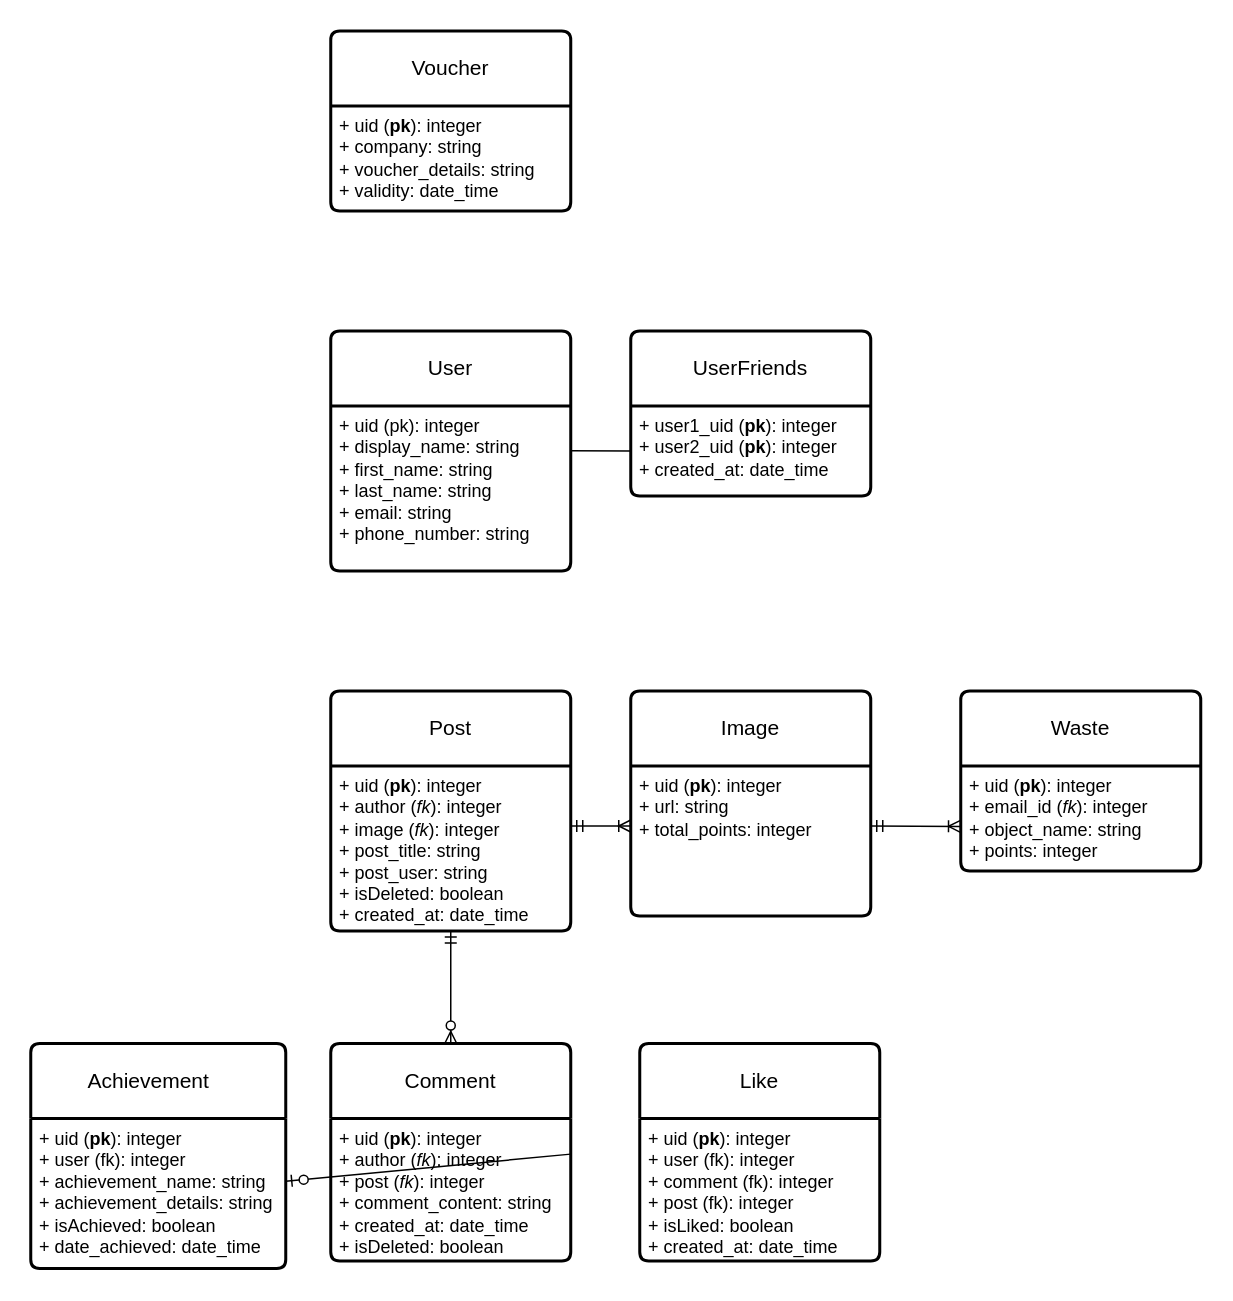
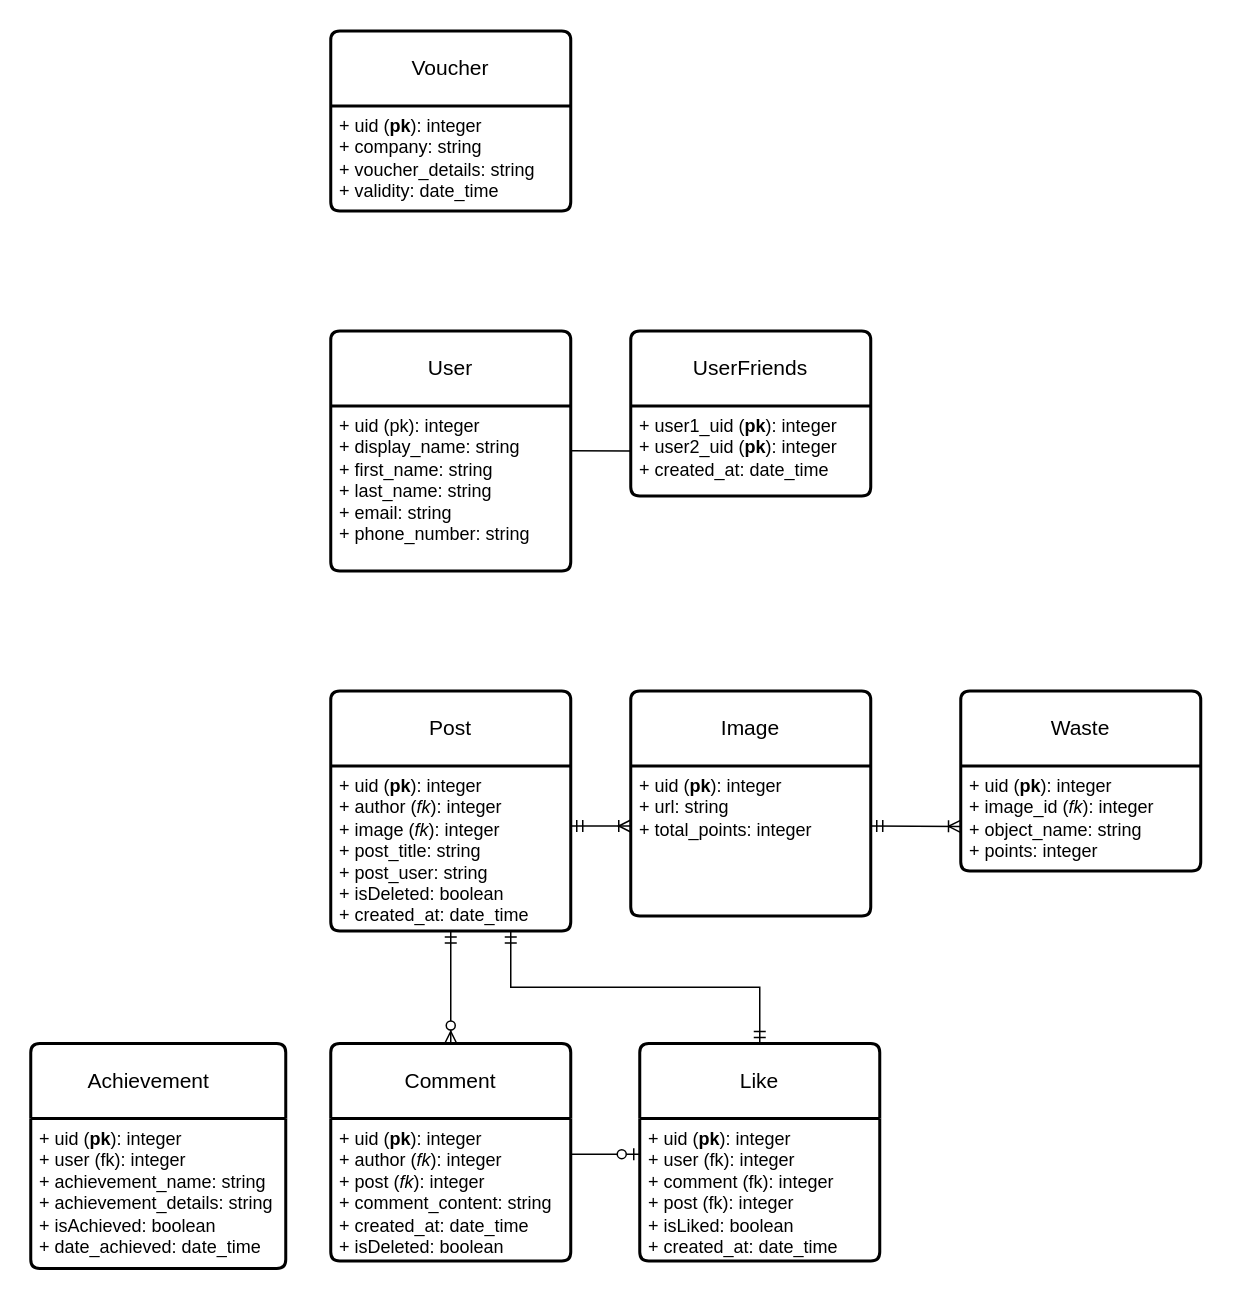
node "+ uid (pk): integer + email_id (fk): integer + object_name: string + points: integer": label "+ uid (pk): integer + email_id (fk): integer + object_name: string + points: integer" -> "+ uid (pk): integer + image_id (fk): integer + object_name: string + points: integer"
edge "+ uid (pk): integer + author (fk): integer + image (fk): integer + post_title: string + post_user: string + isDeleted: boolean + created_at: date_time" -- "Like": added
edge "+ uid (pk): integer + author (fk): integer + post (fk): integer + comment_content: string + created_at: date_time + isDeleted: boolean" -> "+ uid (pk): integer + user (fk): integer + achievement_name: string + achievement_details: string + isAchieved: boolean + date_achieved: date_time": now "+ uid (pk): integer + author (fk): integer + post (fk): integer + comment_content: string + created_at: date_time + isDeleted: boolean" -> "+ uid (pk): integer + user (fk): integer + comment (fk): integer + post (fk): integer + isLiked: boolean + created_at: date_time"
